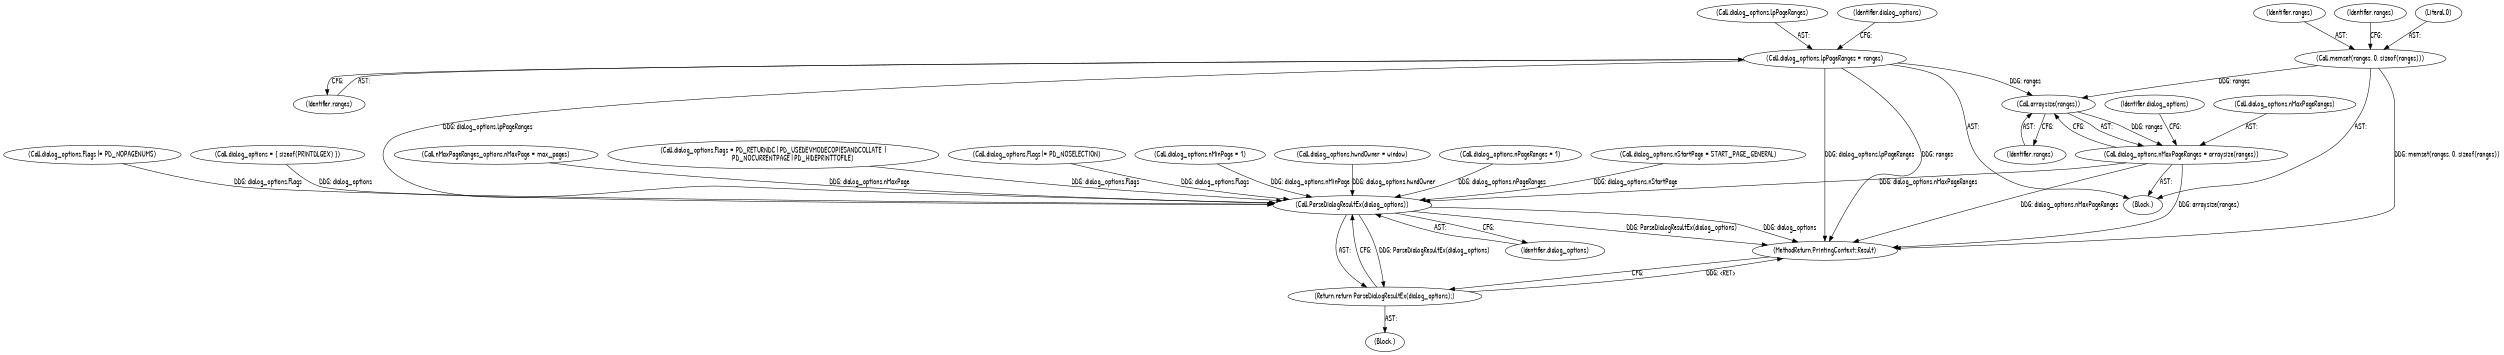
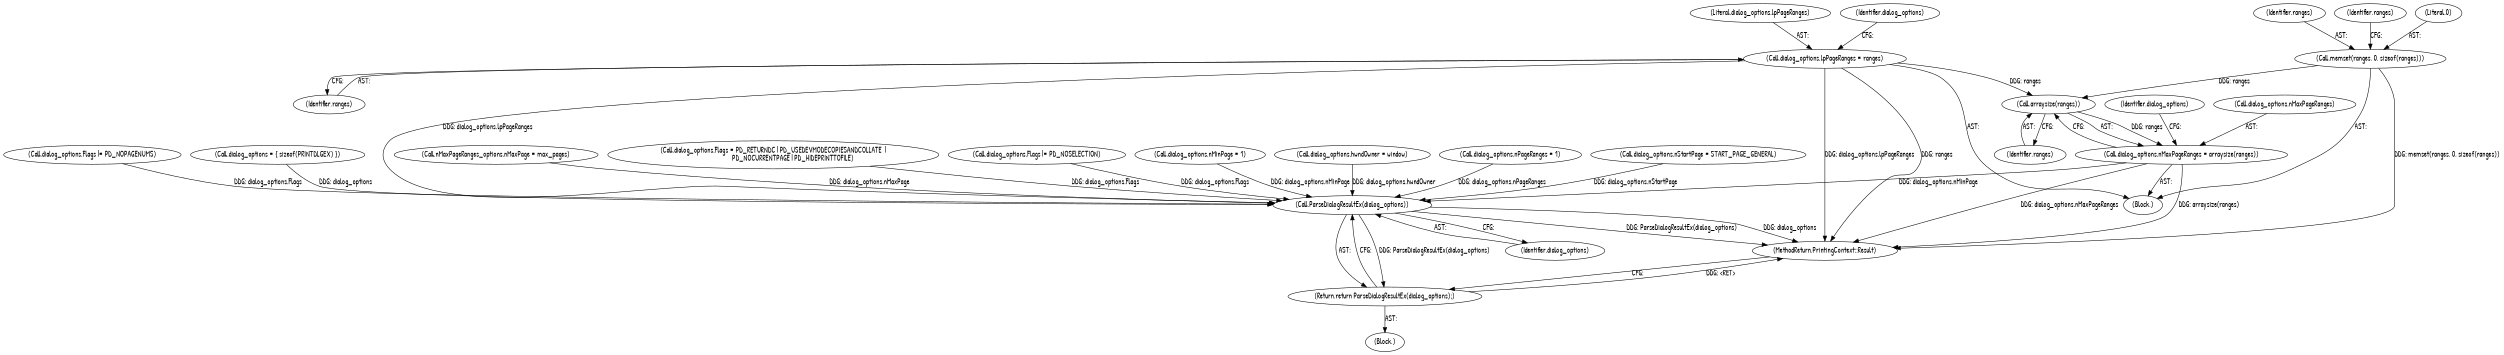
node "(Call,dialog_options.lpPageRanges)": label "(Call,dialog_options.lpPageRanges)" -> "(Literal,dialog_options.lpPageRanges)"
edge "(Call,dialog_options.nMaxPageRanges = arraysize(ranges))" -> "(Call,ParseDialogResultEx(dialog_options))": label "DDG: dialog_options.nMaxPageRanges" -> "DDG: dialog_options.nMinPage"
